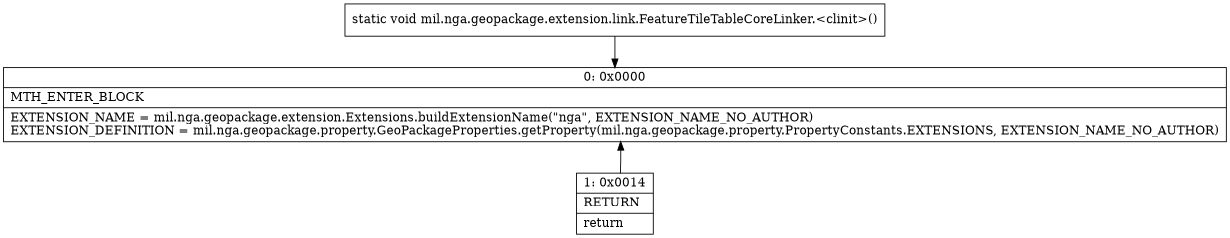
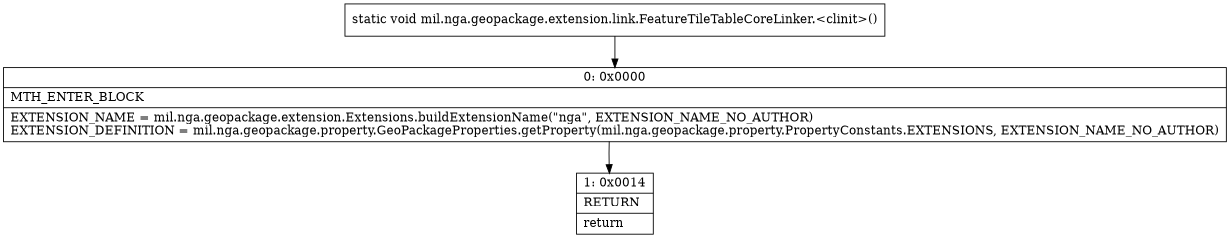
edge "1: 0x0014" -> "0: 0x0000": reversed
